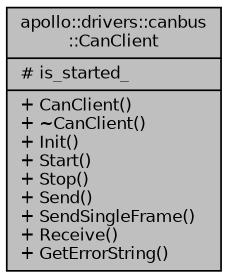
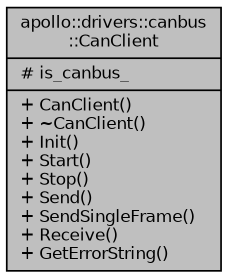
node "apollo::drivers::canbus": text "# is_started_" -> "# is_canbus_"
